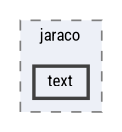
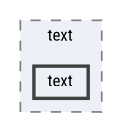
cluster "jaraco": label "jaraco" -> "text"
